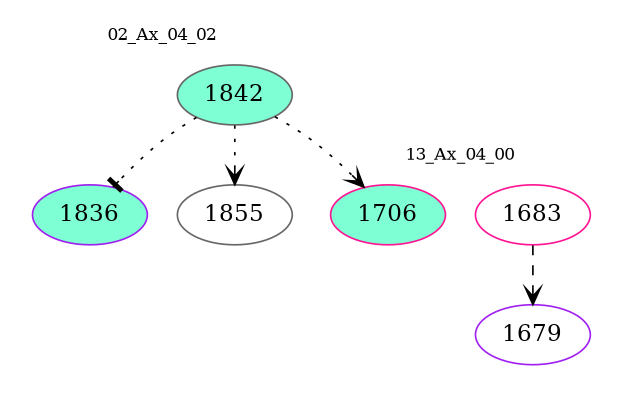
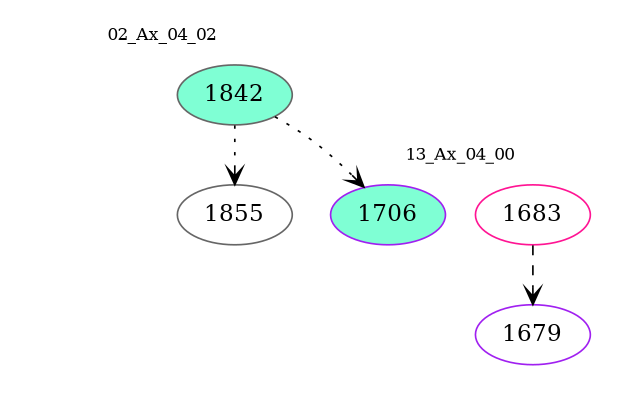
node "1836": removed
node "1706": color deeppink -> purple
